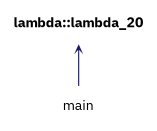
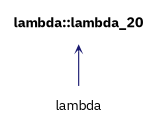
node "main": label "main" -> "lambda"
